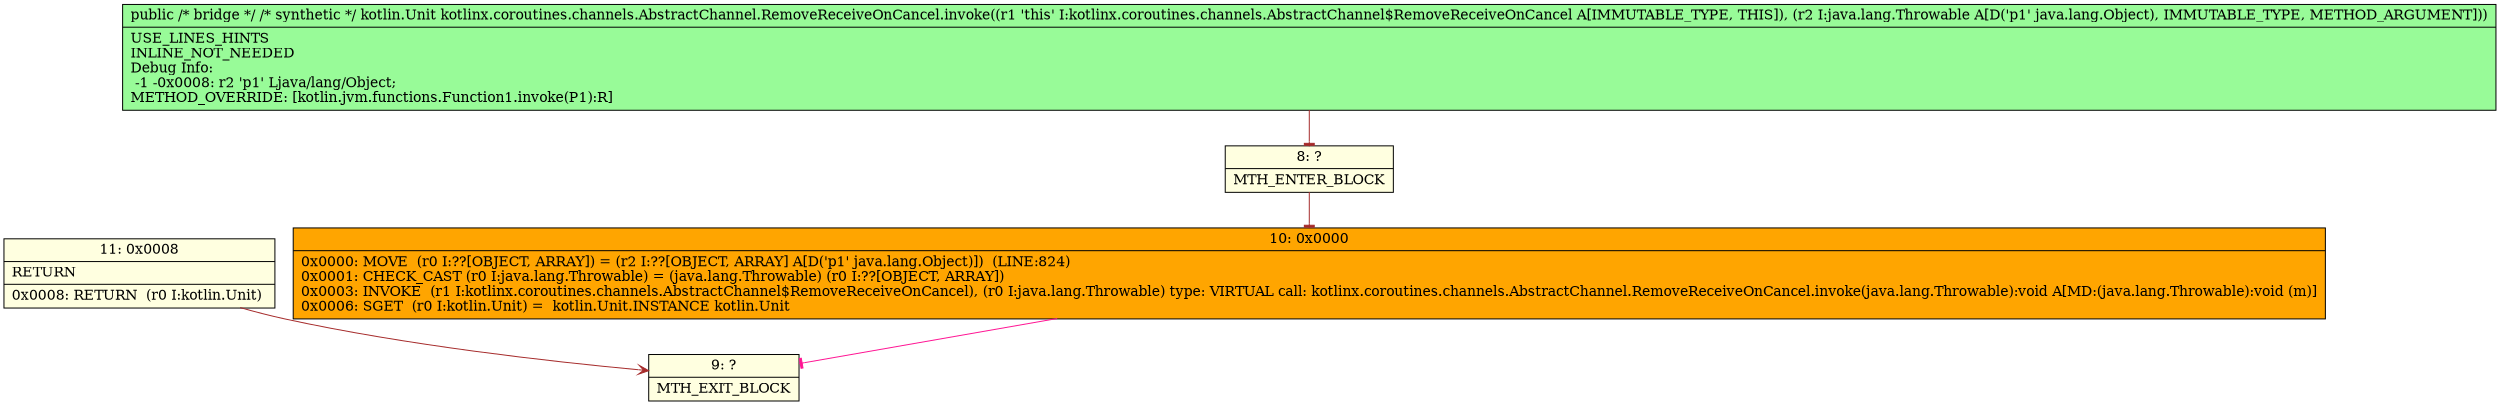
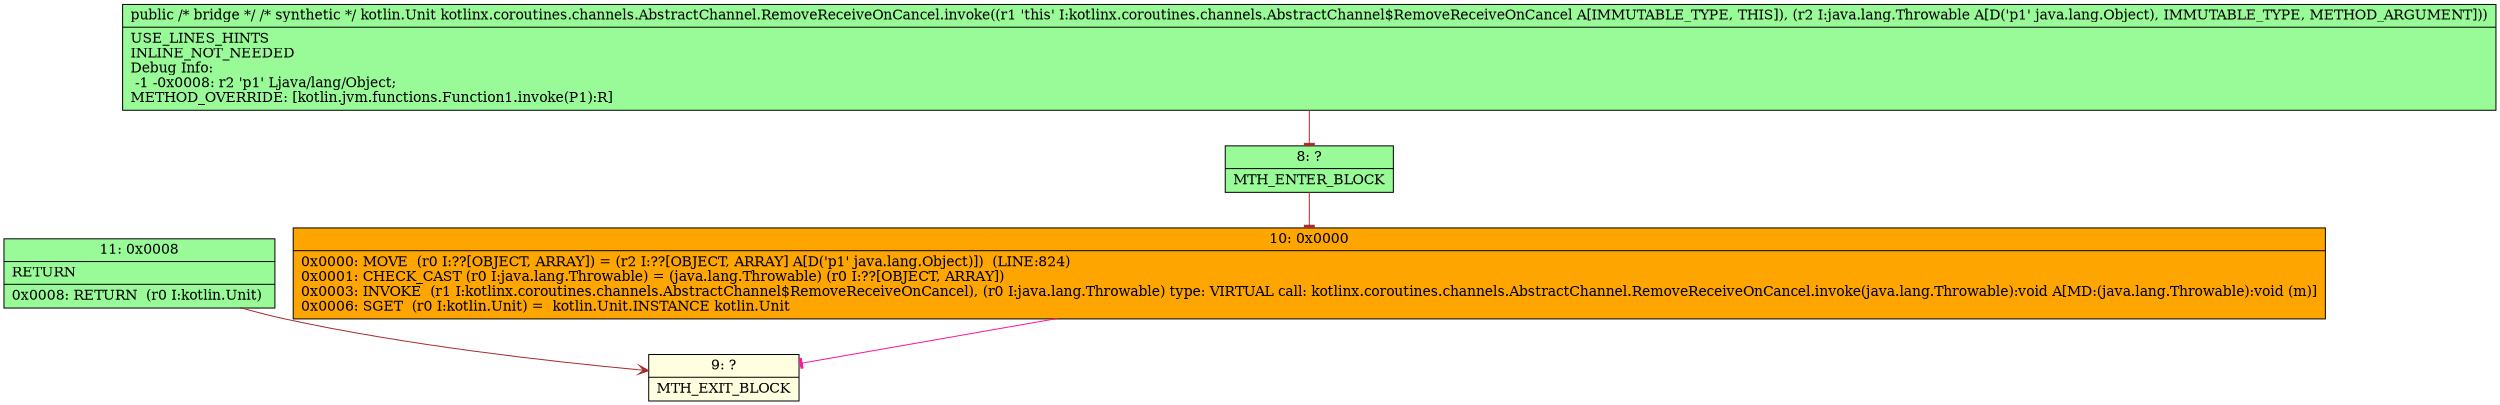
node "8: ?": fillcolor lightyellow -> palegreen
node "11: 0x0008": fillcolor lightyellow -> palegreen
